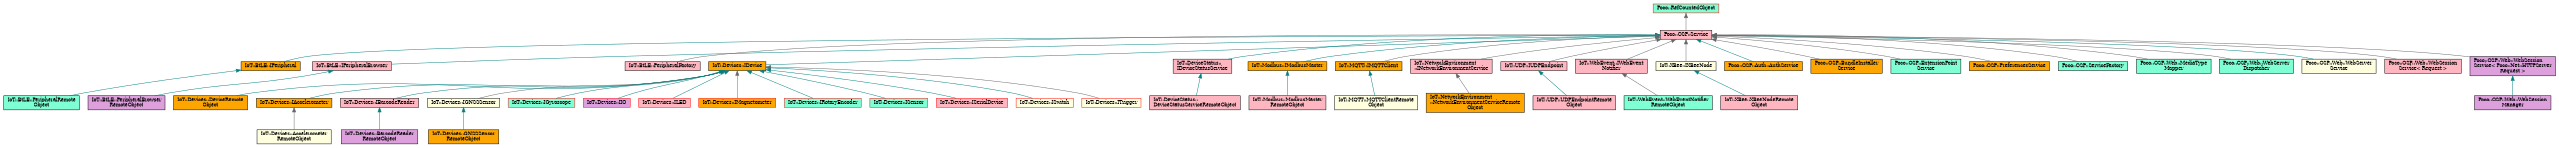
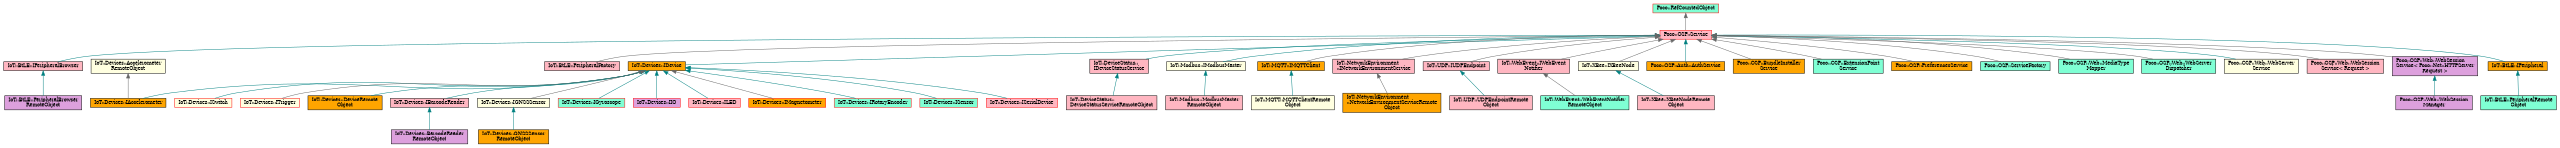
node "Poco::OSP::Service": color black -> red
node "IoT::Modbus::IModbusMaster": fillcolor orange -> lightyellow
edge "IoT::Devices::Accelerometer RemoteObject" -> "IoT::Devices::IAccelerometer": reversed
